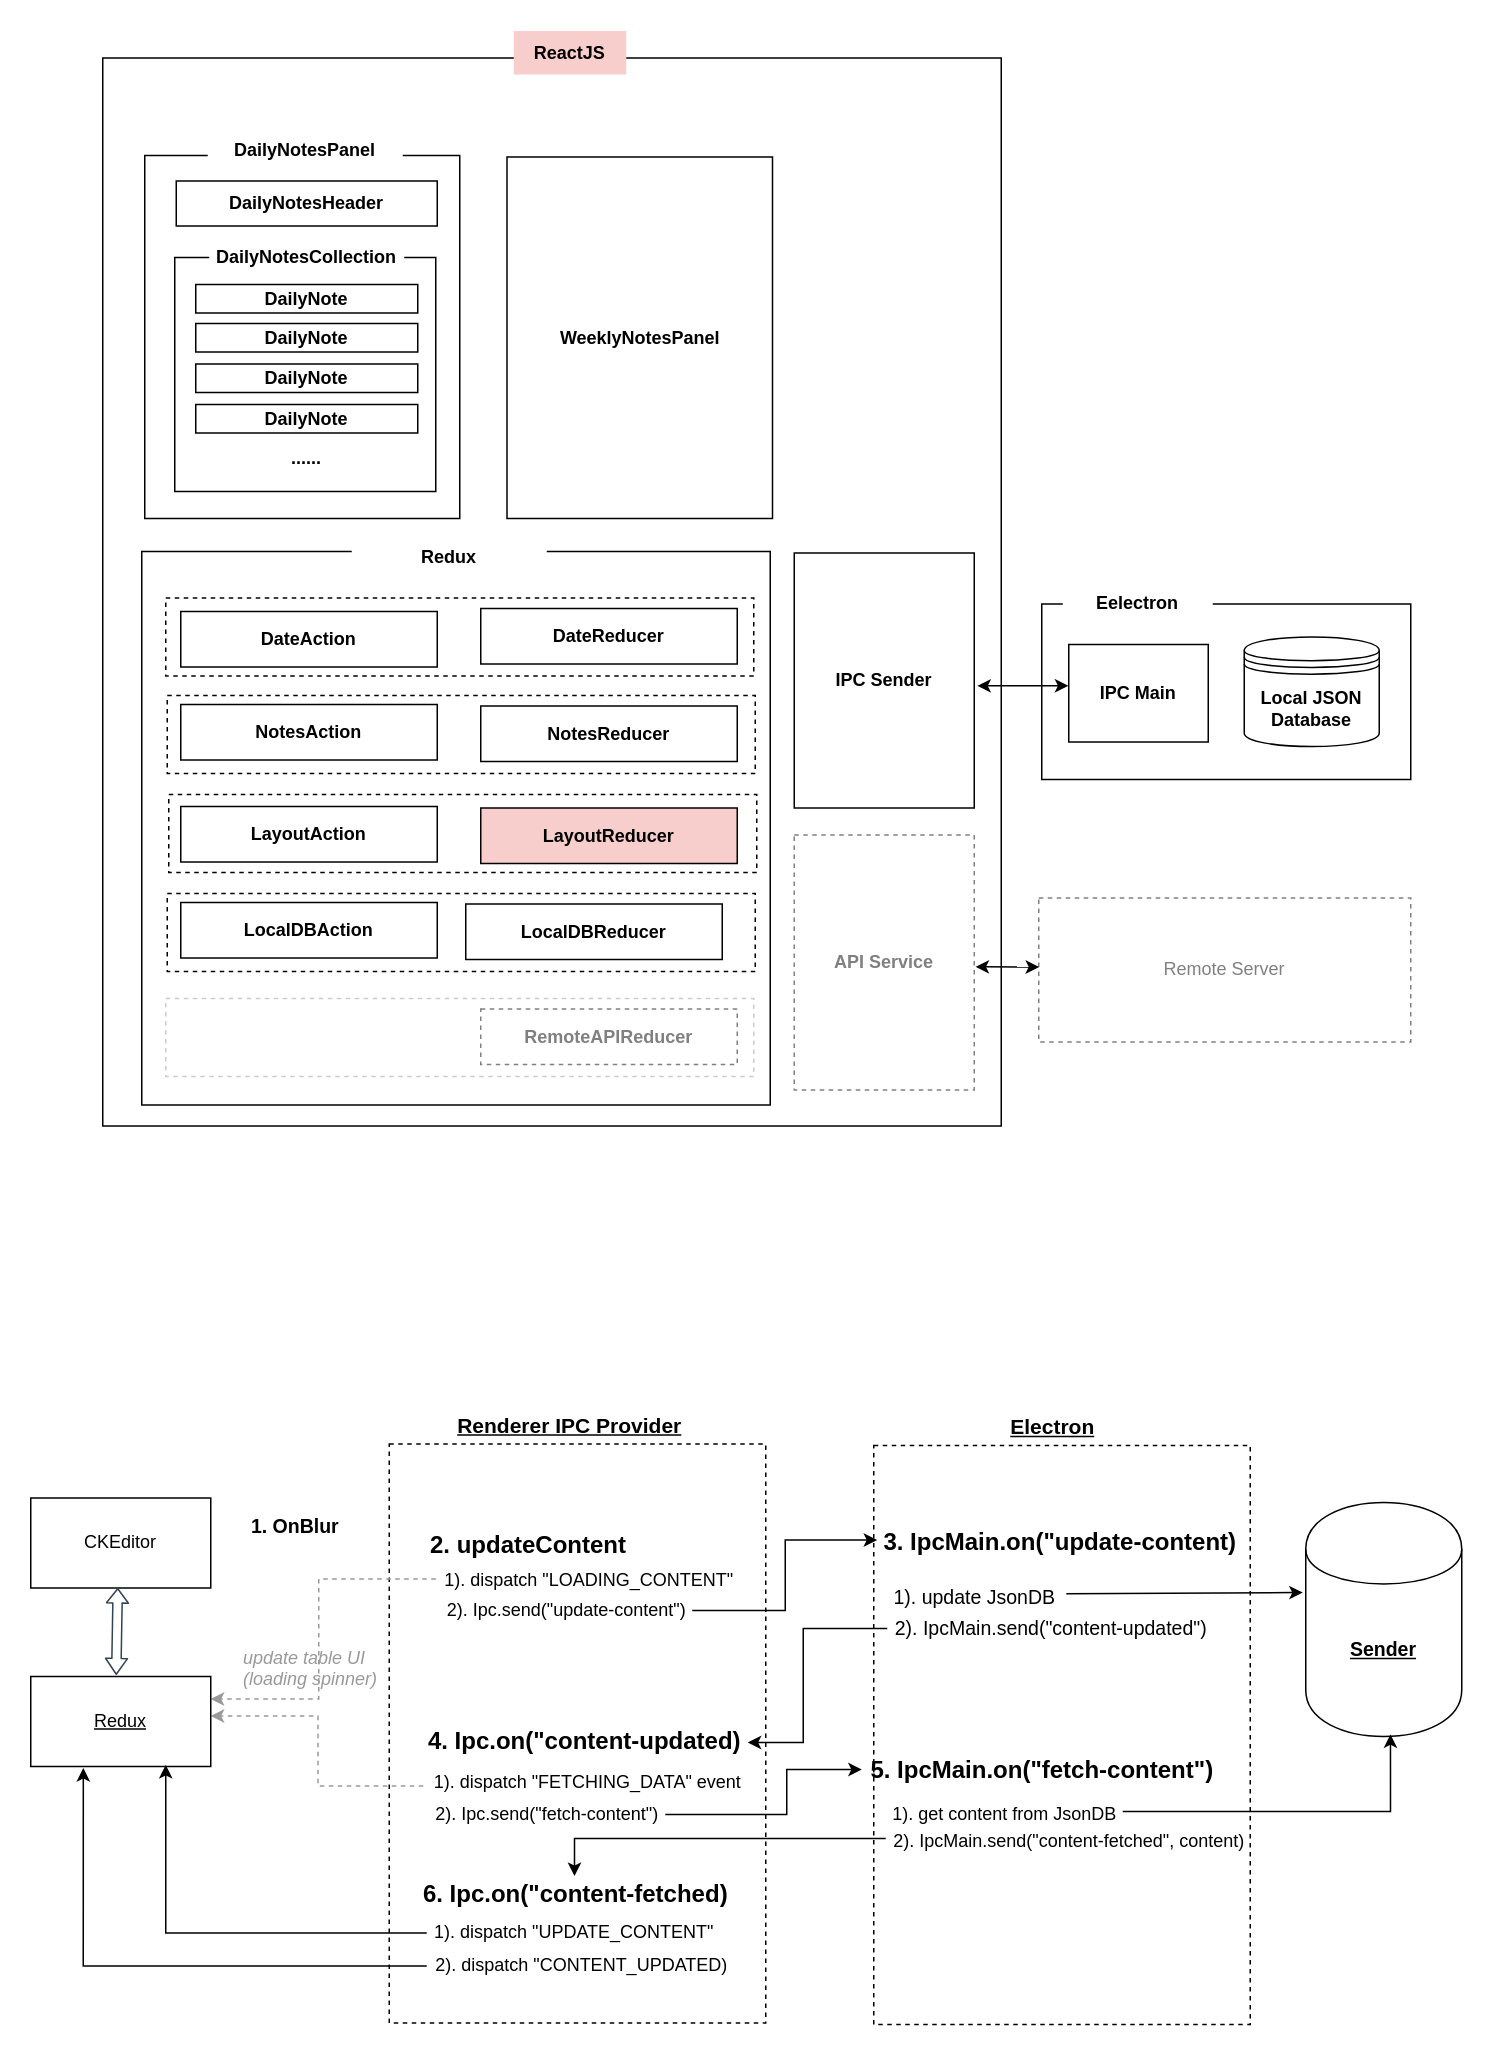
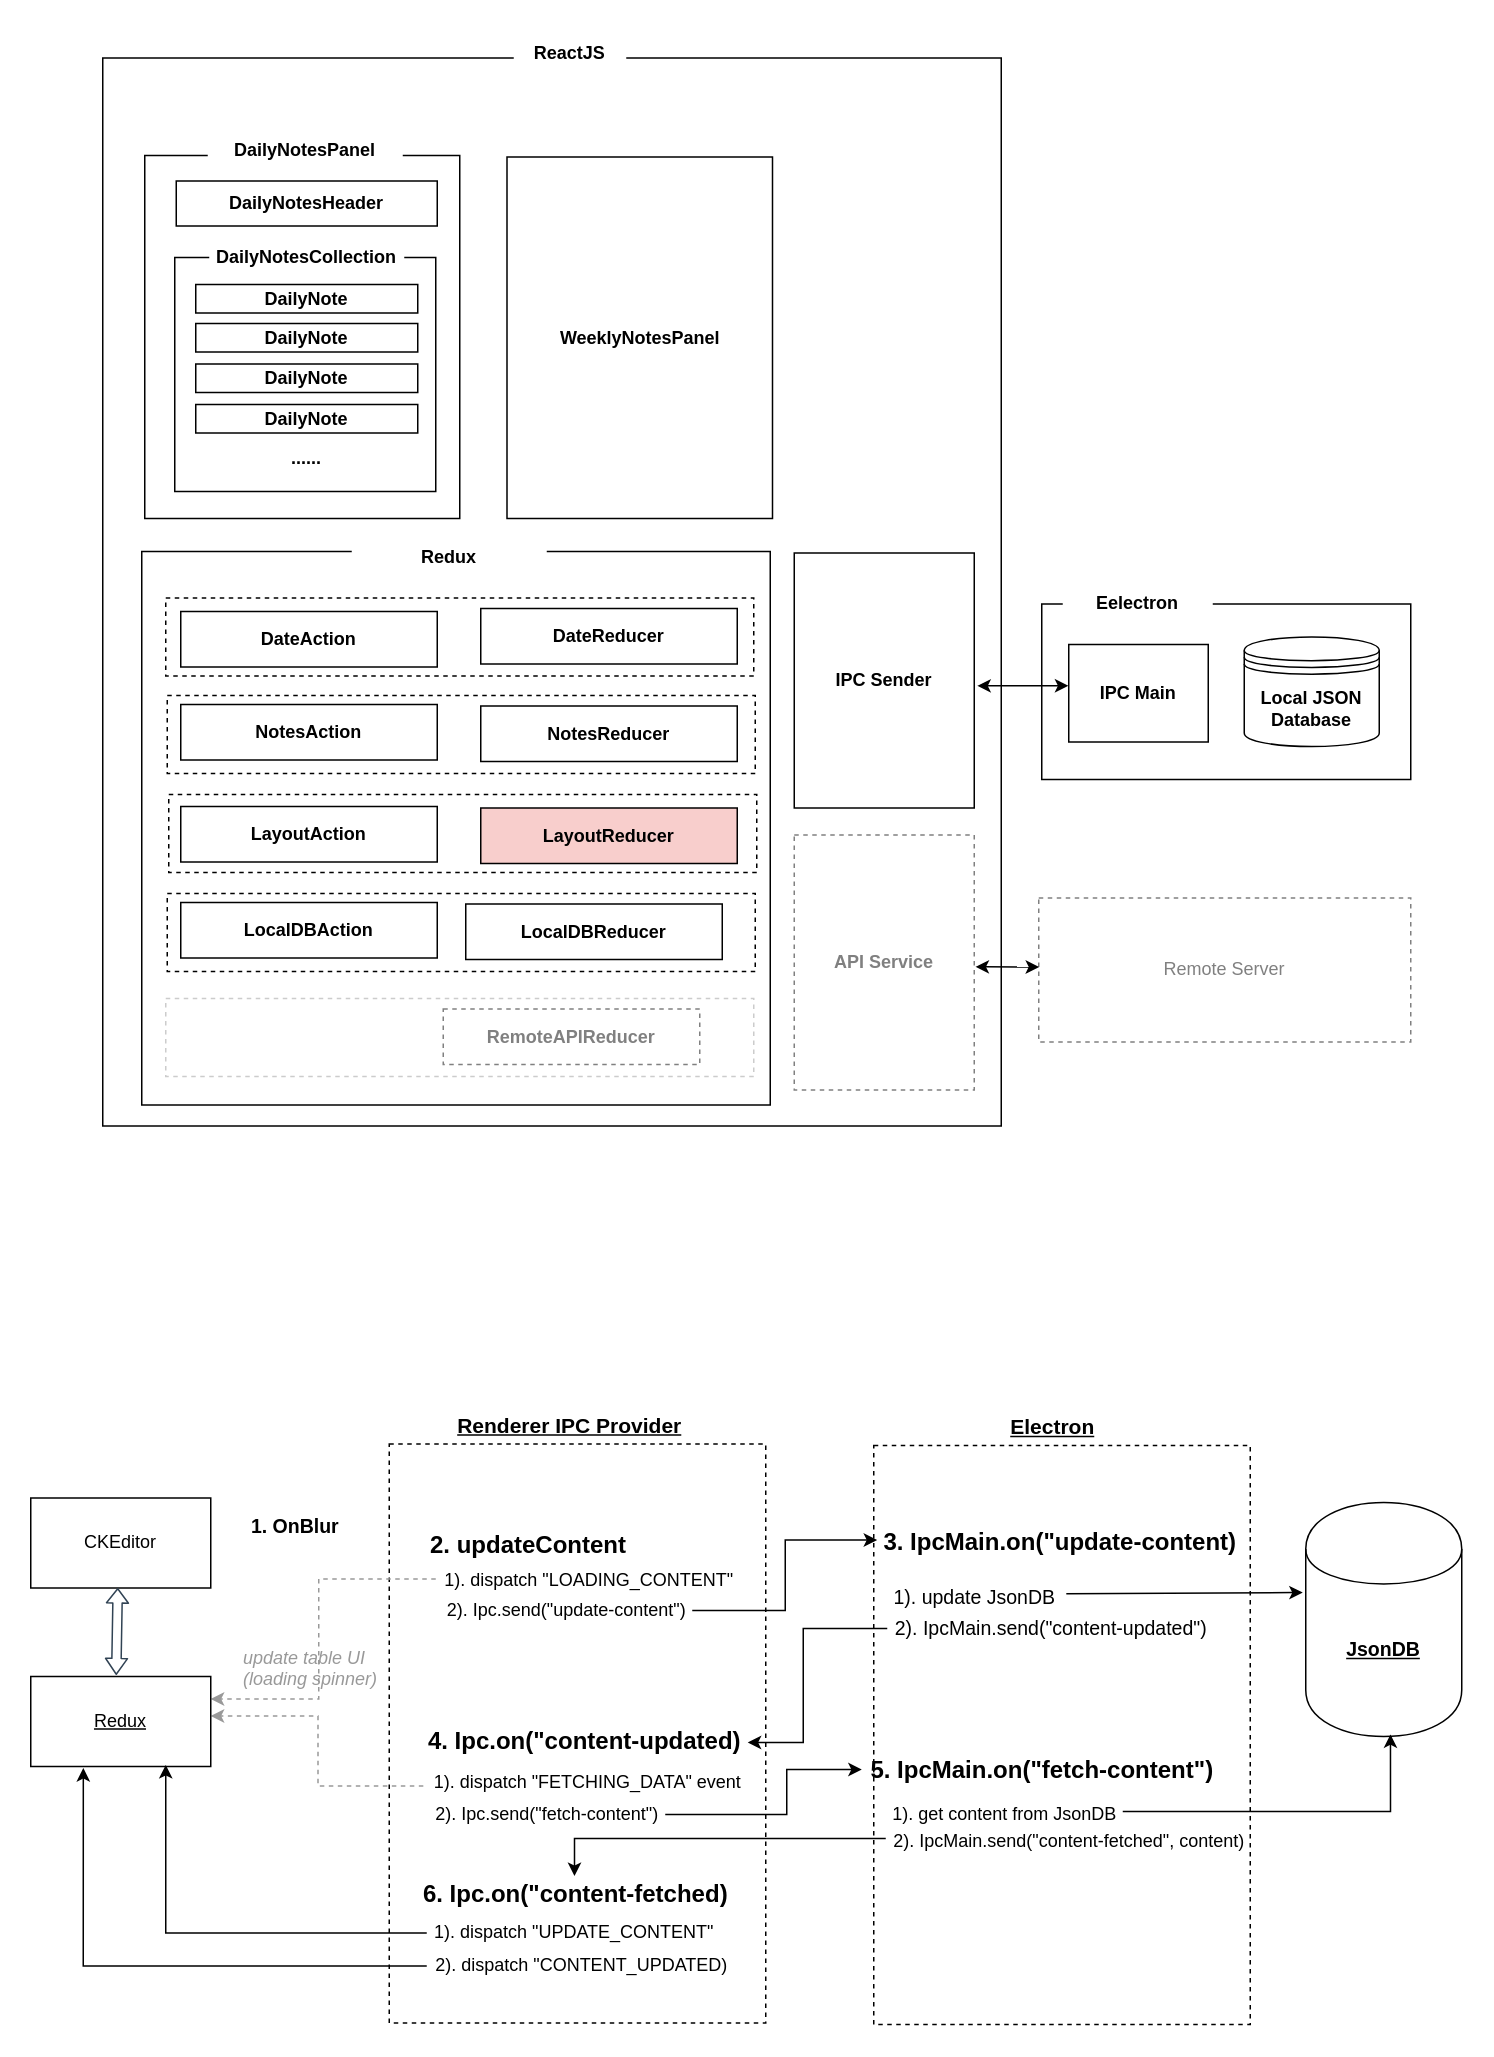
node "ReactJS": fillcolor #f8cecc -> #ffffff
node "RemoteAPIReducer": moved (609, 1037) -> (572, 1037)
node "Sender": label "Sender" -> "JsonDB"
